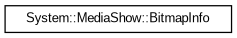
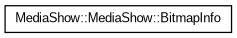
node "System::MediaShow::BitmapInfo": label "System::MediaShow::BitmapInfo" -> "MediaShow::MediaShow::BitmapInfo"
